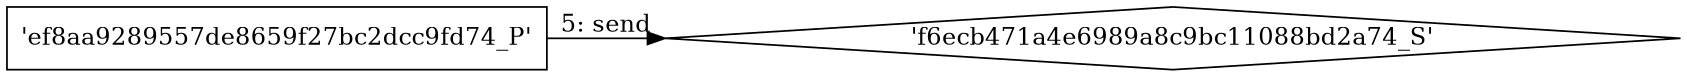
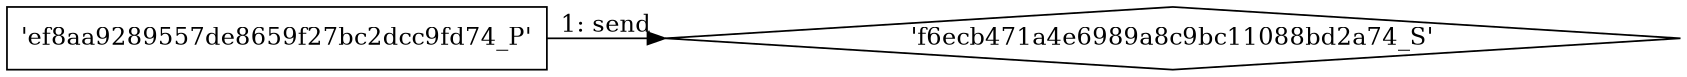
edge "'ef8aa9289557de8659f27bc2dcc9fd74_P'" -> "'f6ecb471a4e6989a8c9bc11088bd2a74_S'": label "5: send" -> "1: send"
